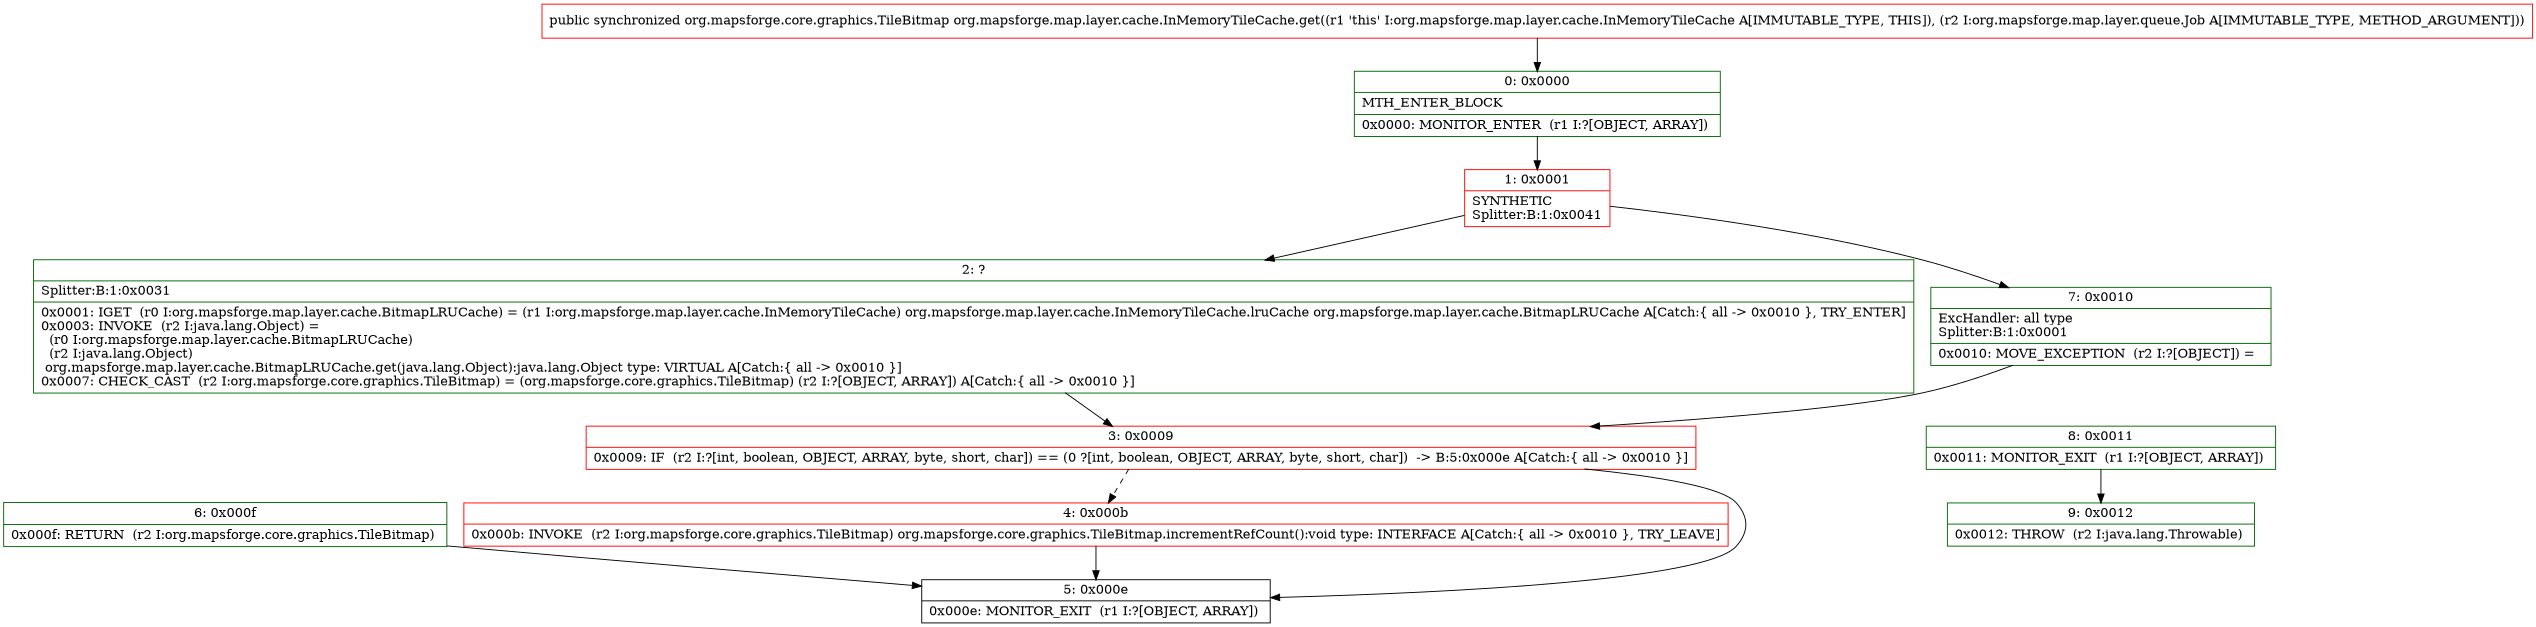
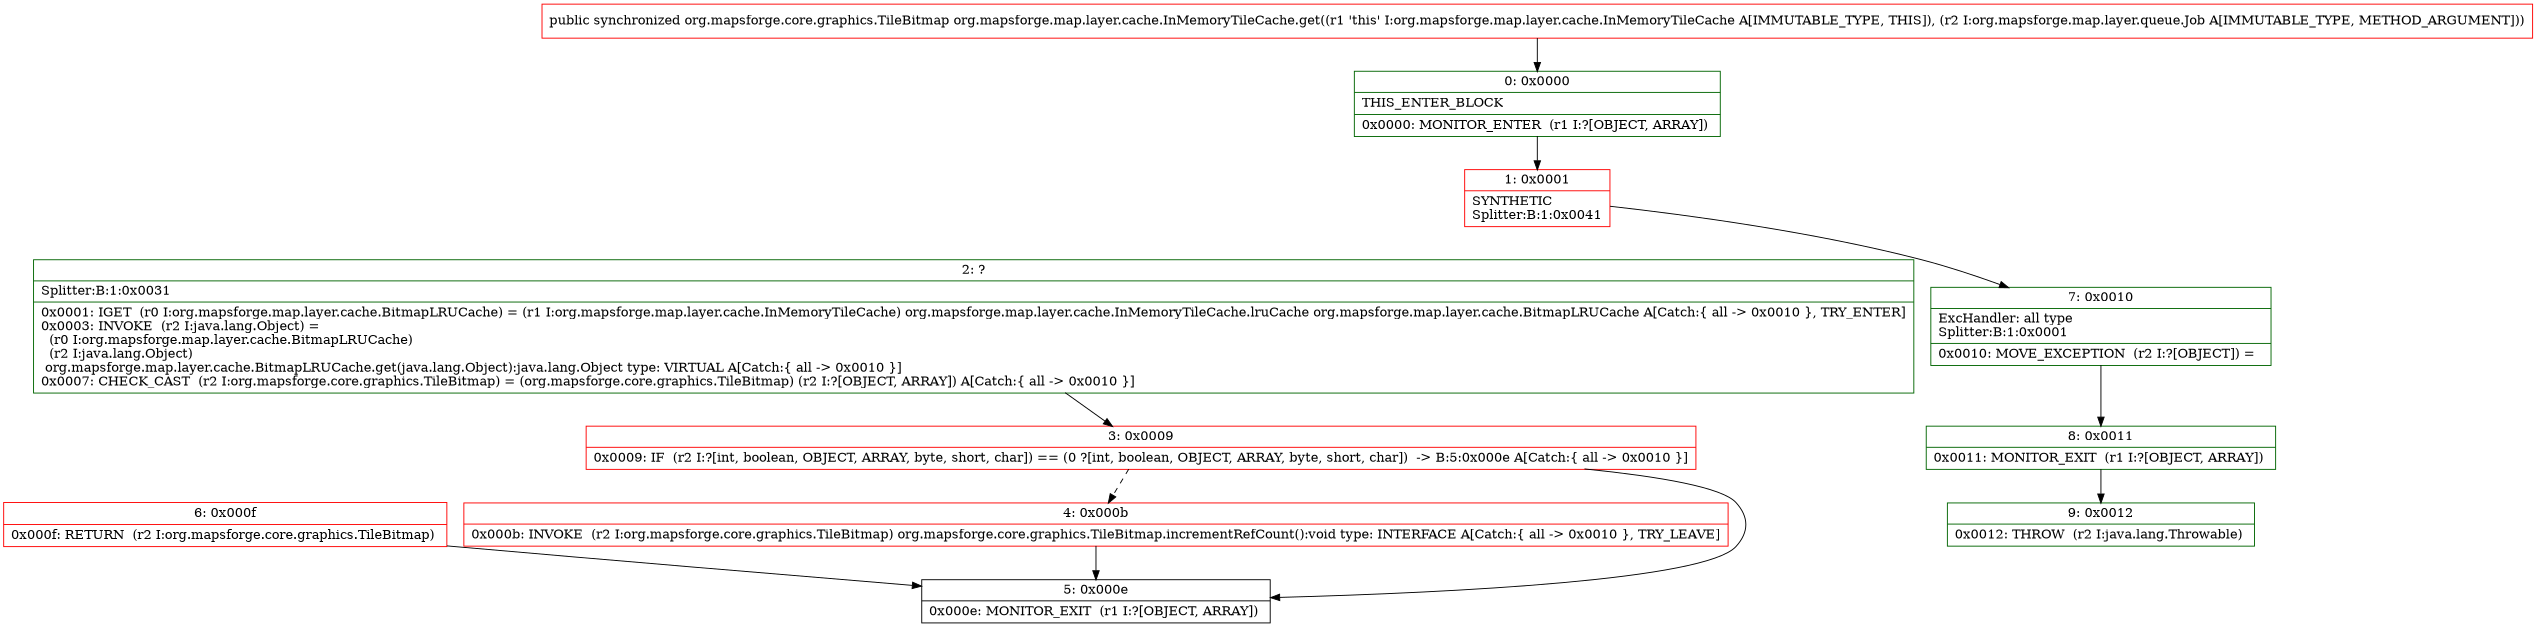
node "0: 0x0000": text "MTH_ENTER_BLOCK" -> "THIS_ENTER_BLOCK"
edge "1: 0x0001" -> "2: ?": removed
edge "7: 0x0010" -> "3: 0x0009": now "7: 0x0010" -> "8: 0x0011"
node "6: 0x000f": color darkgreen -> red
